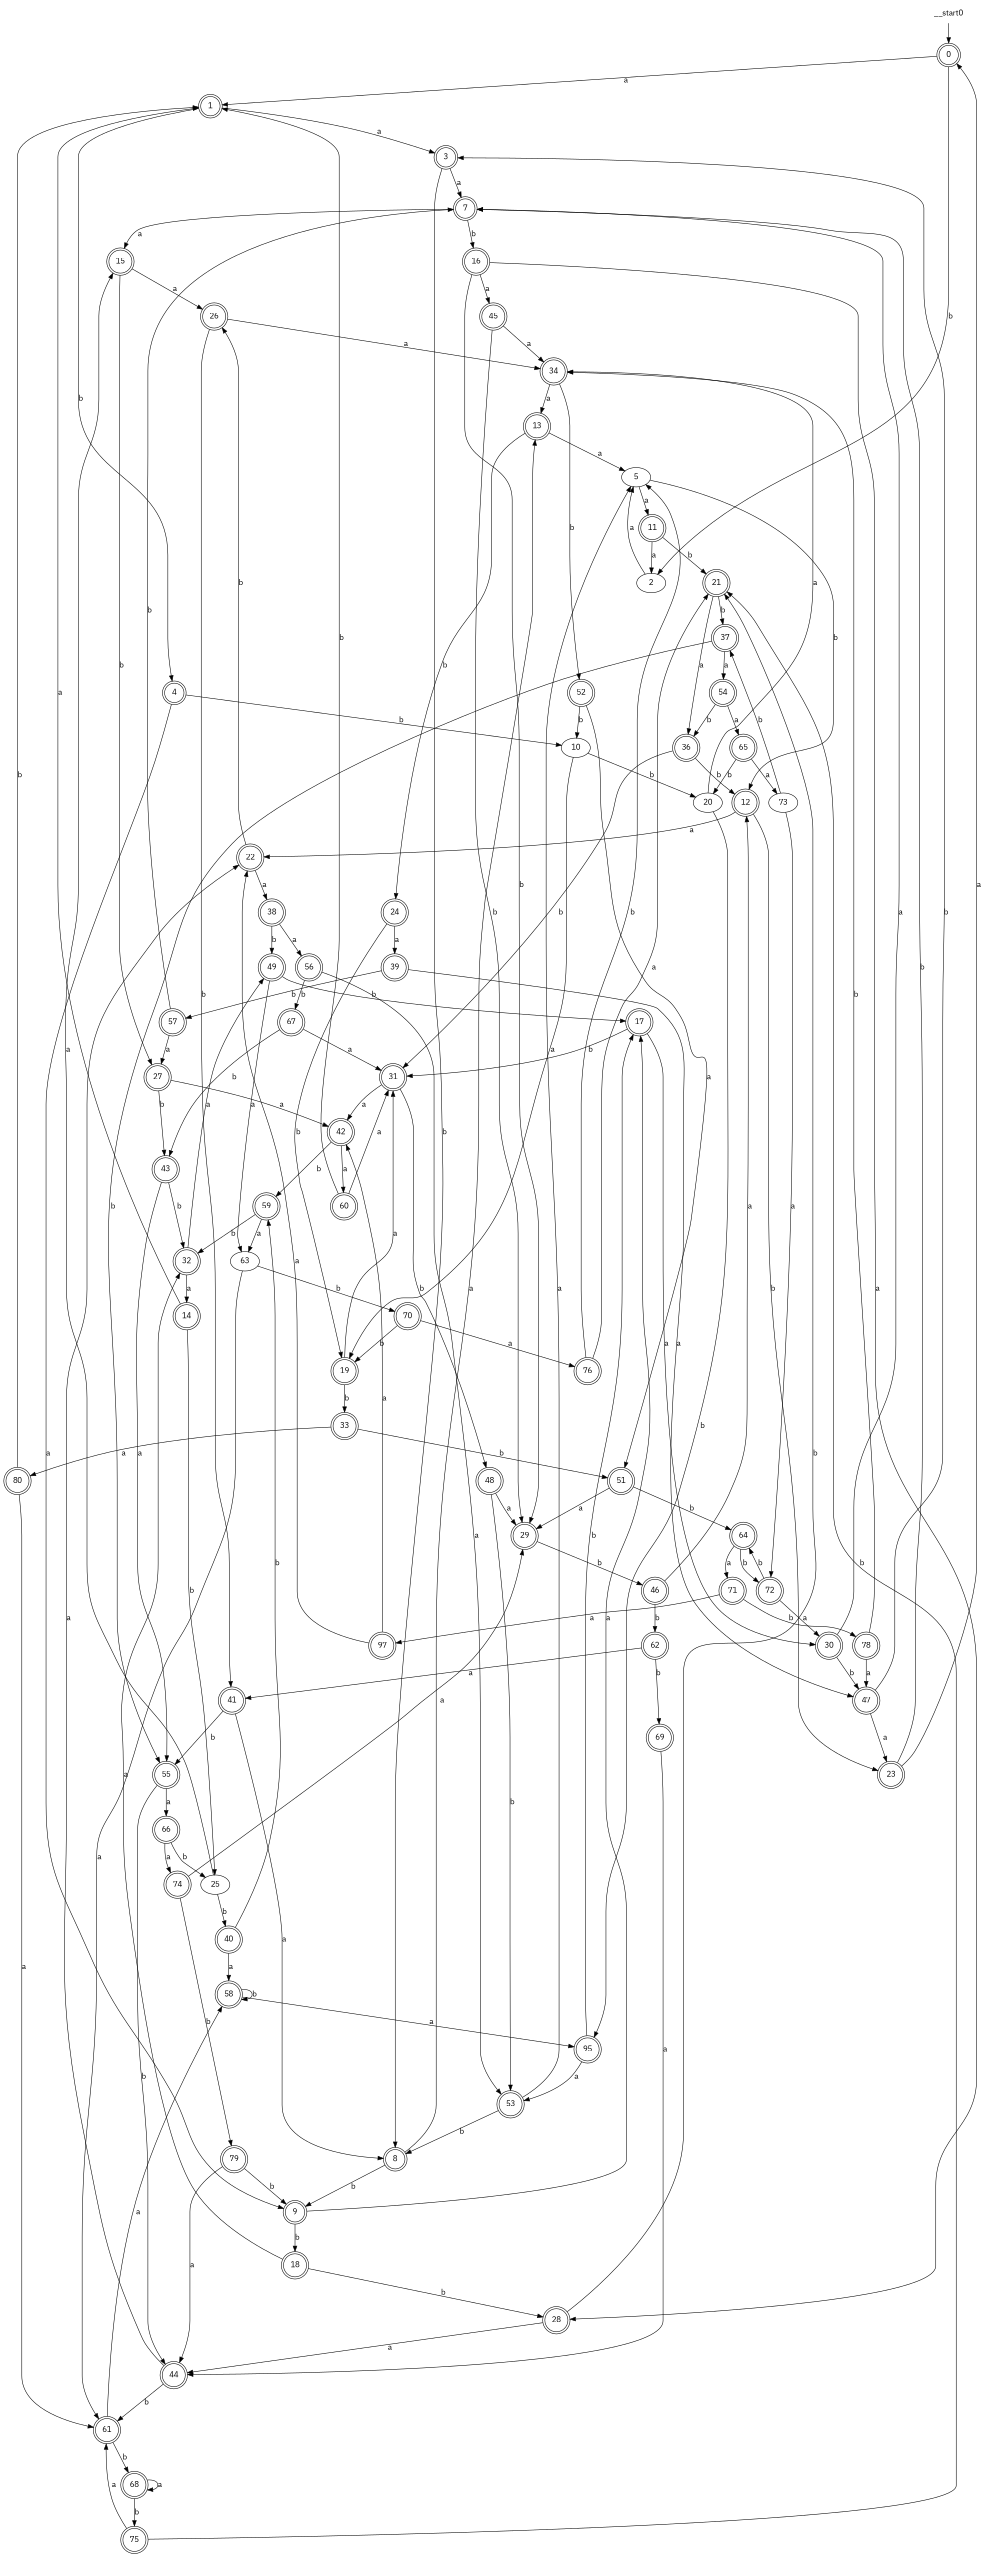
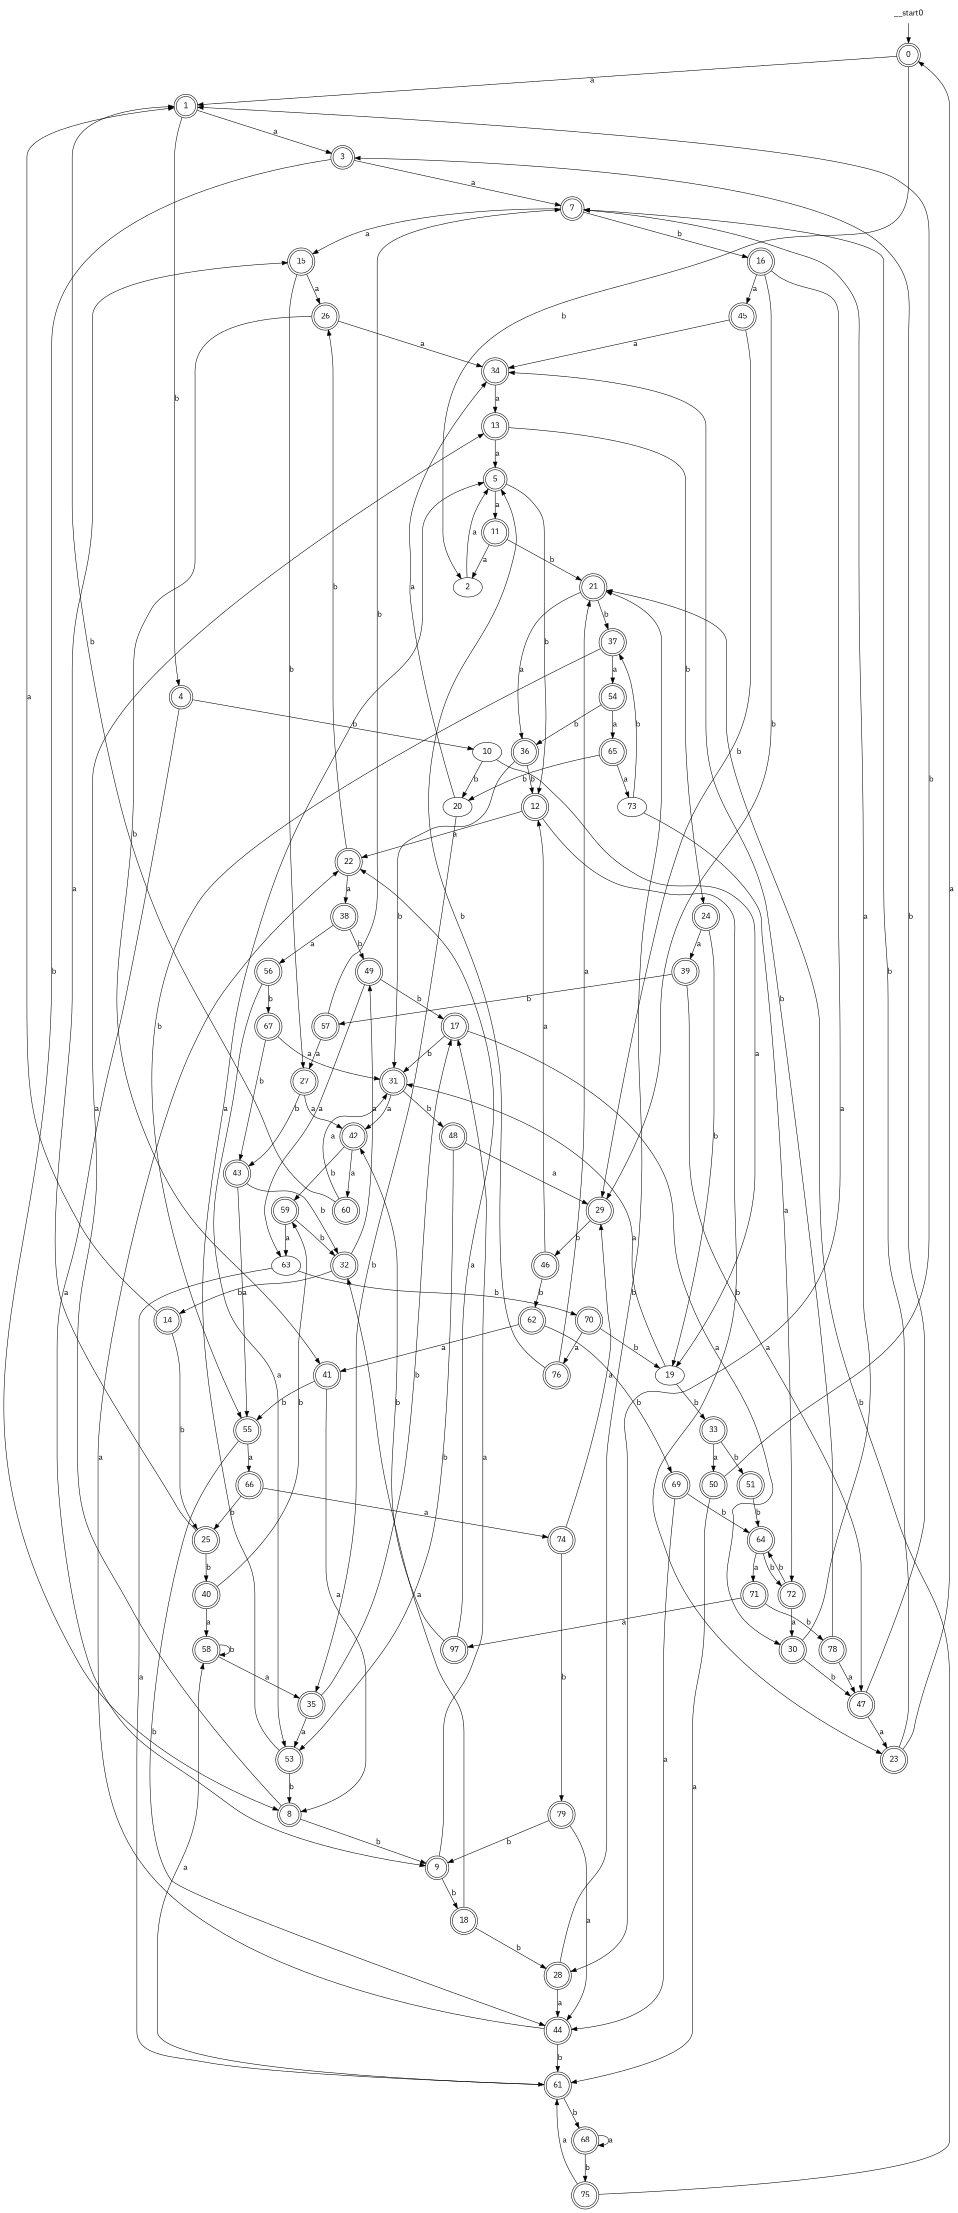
node "5": shape ellipse -> doublecircle
node "52": removed
edge "32" -> "14": label "a" -> "b"
node "19": shape doublecircle -> ellipse
edge "97" -> "42": label "a" -> "b"
node "80": label "80" -> "50"
edge "51" -> "29": removed, label "a"
edge "69" -> "64": added, label "b"
node "25": shape ellipse -> doublecircle
node "95": label "95" -> "35"
